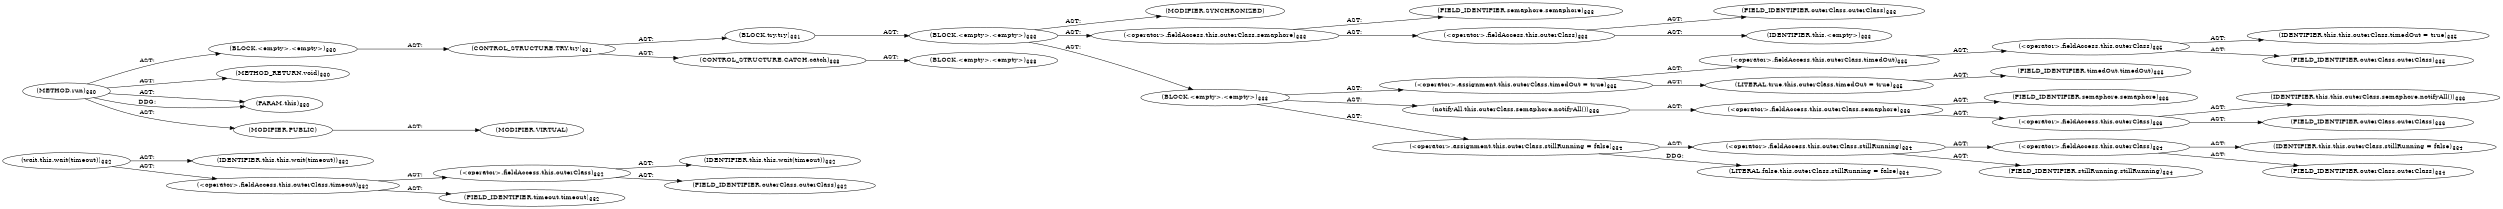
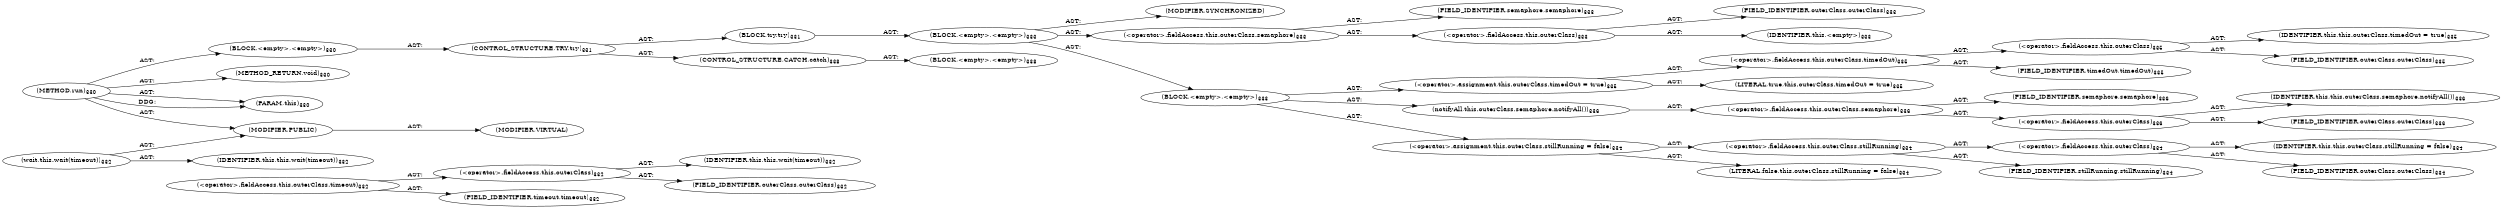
edge "(LITERAL,true,this.outerClass.timedOut = true)" -> "(FIELD_IDENTIFIER,timedOut,timedOut)": now "(<operator>.fieldAccess,this.outerClass.timedOut)" -> "(FIELD_IDENTIFIER,timedOut,timedOut)"
edge "(<operator>.assignment,this.outerClass.stillRunning = false)" -> "(LITERAL,false,this.outerClass.stillRunning = false)": label "DDG: " -> "AST: "
edge "(wait,this.wait(timeout))" -> "(<operator>.fieldAccess,this.outerClass.timeout)": now "(wait,this.wait(timeout))" -> "(MODIFIER,PUBLIC)"
